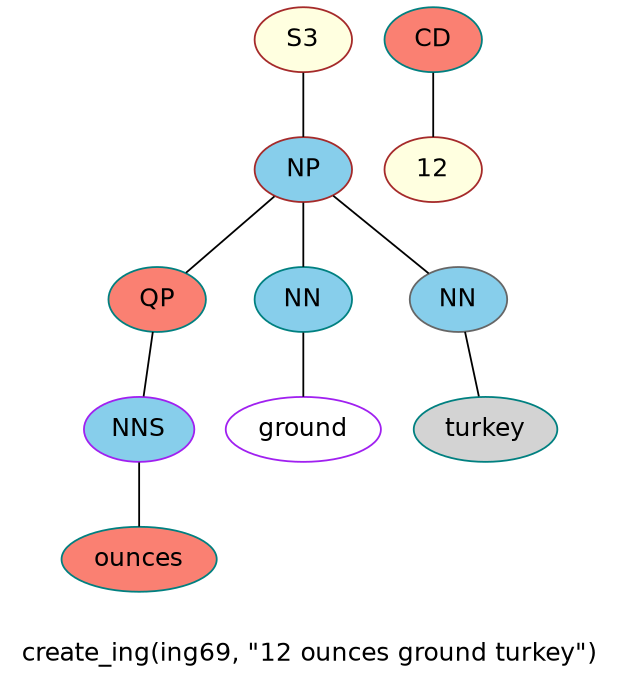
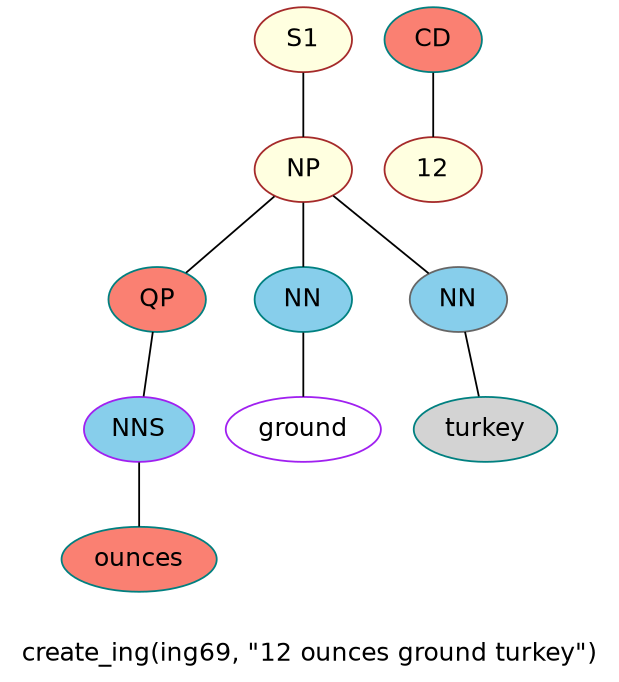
node "S3": label "S3" -> "S1"
node "NP": fillcolor skyblue -> lightyellow
